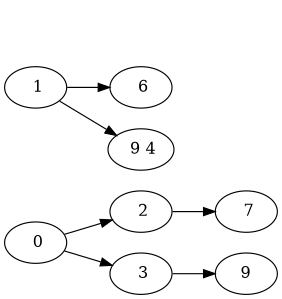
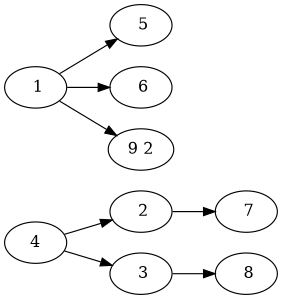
node "5": added
node "9 4": label "9 4" -> "9 2"
node "0": label "0" -> "4"
node "9": label "9" -> "8"
